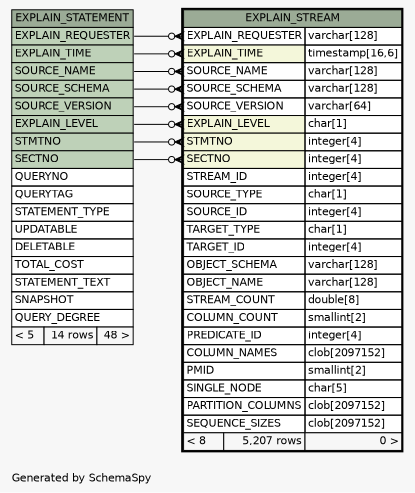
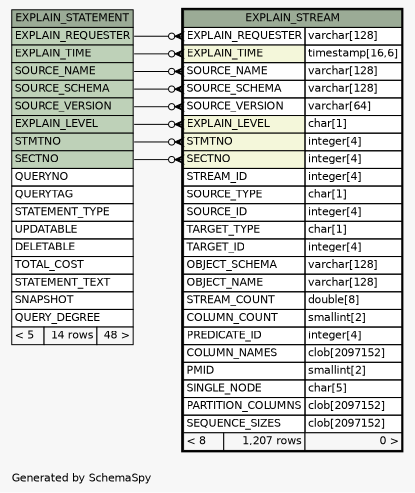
node "EXPLAIN_STREAM": text "5,207 rows" -> "1,207 rows"
